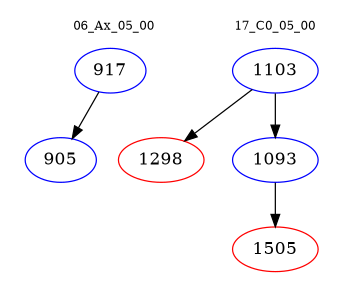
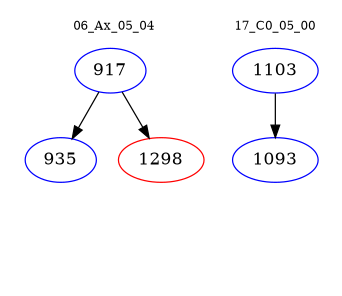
cluster "06_Ax_05_00": label "06_Ax_05_00" -> "06_Ax_05_04"
edge "1103" -> "1298": now "917" -> "1298"
node "905": label "905" -> "935"
node "1505": removed
